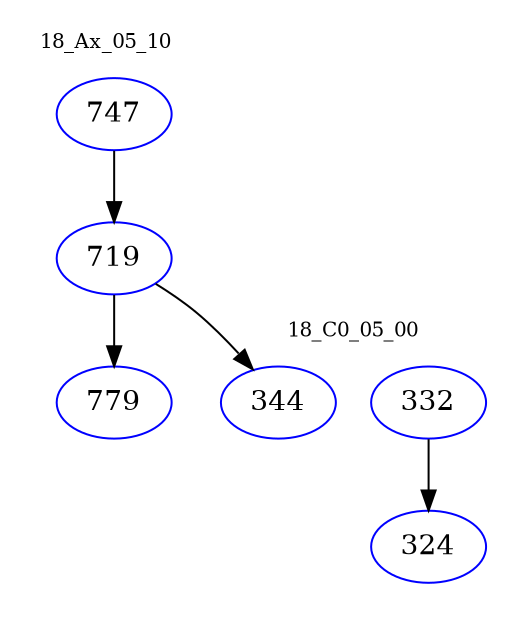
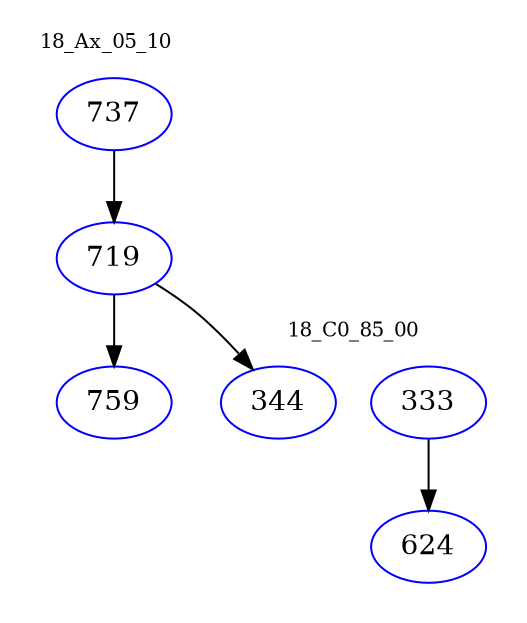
node "747": label "747" -> "737"
cluster "18_C0_05_00": label "18_C0_05_00" -> "18_C0_85_00"
node "779": label "779" -> "759"
node "332": label "332" -> "333"
node "324": label "324" -> "624"
